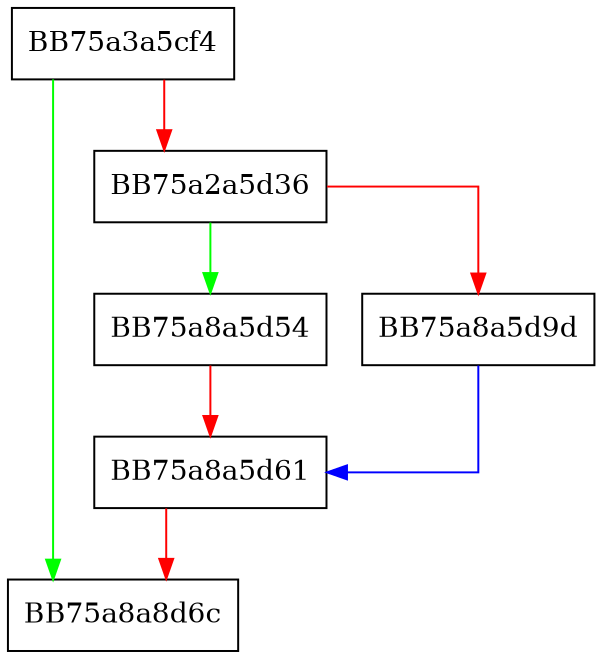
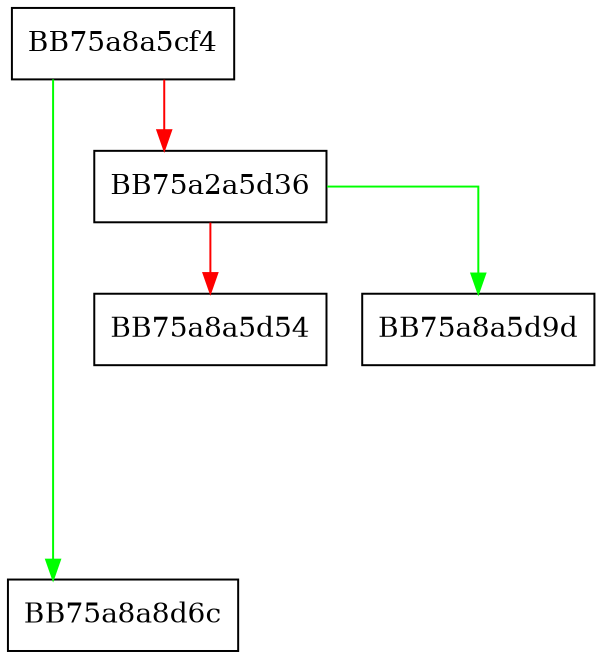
node "BB75a3a5cf4": label "BB75a3a5cf4" -> "BB75a8a5cf4"
edge "BB75a2a5d36" -> "BB75a8a5d9d": color red -> green
edge "BB75a2a5d36" -> "BB75a8a5d54": color green -> red
node "BB75a8a5d61": removed
